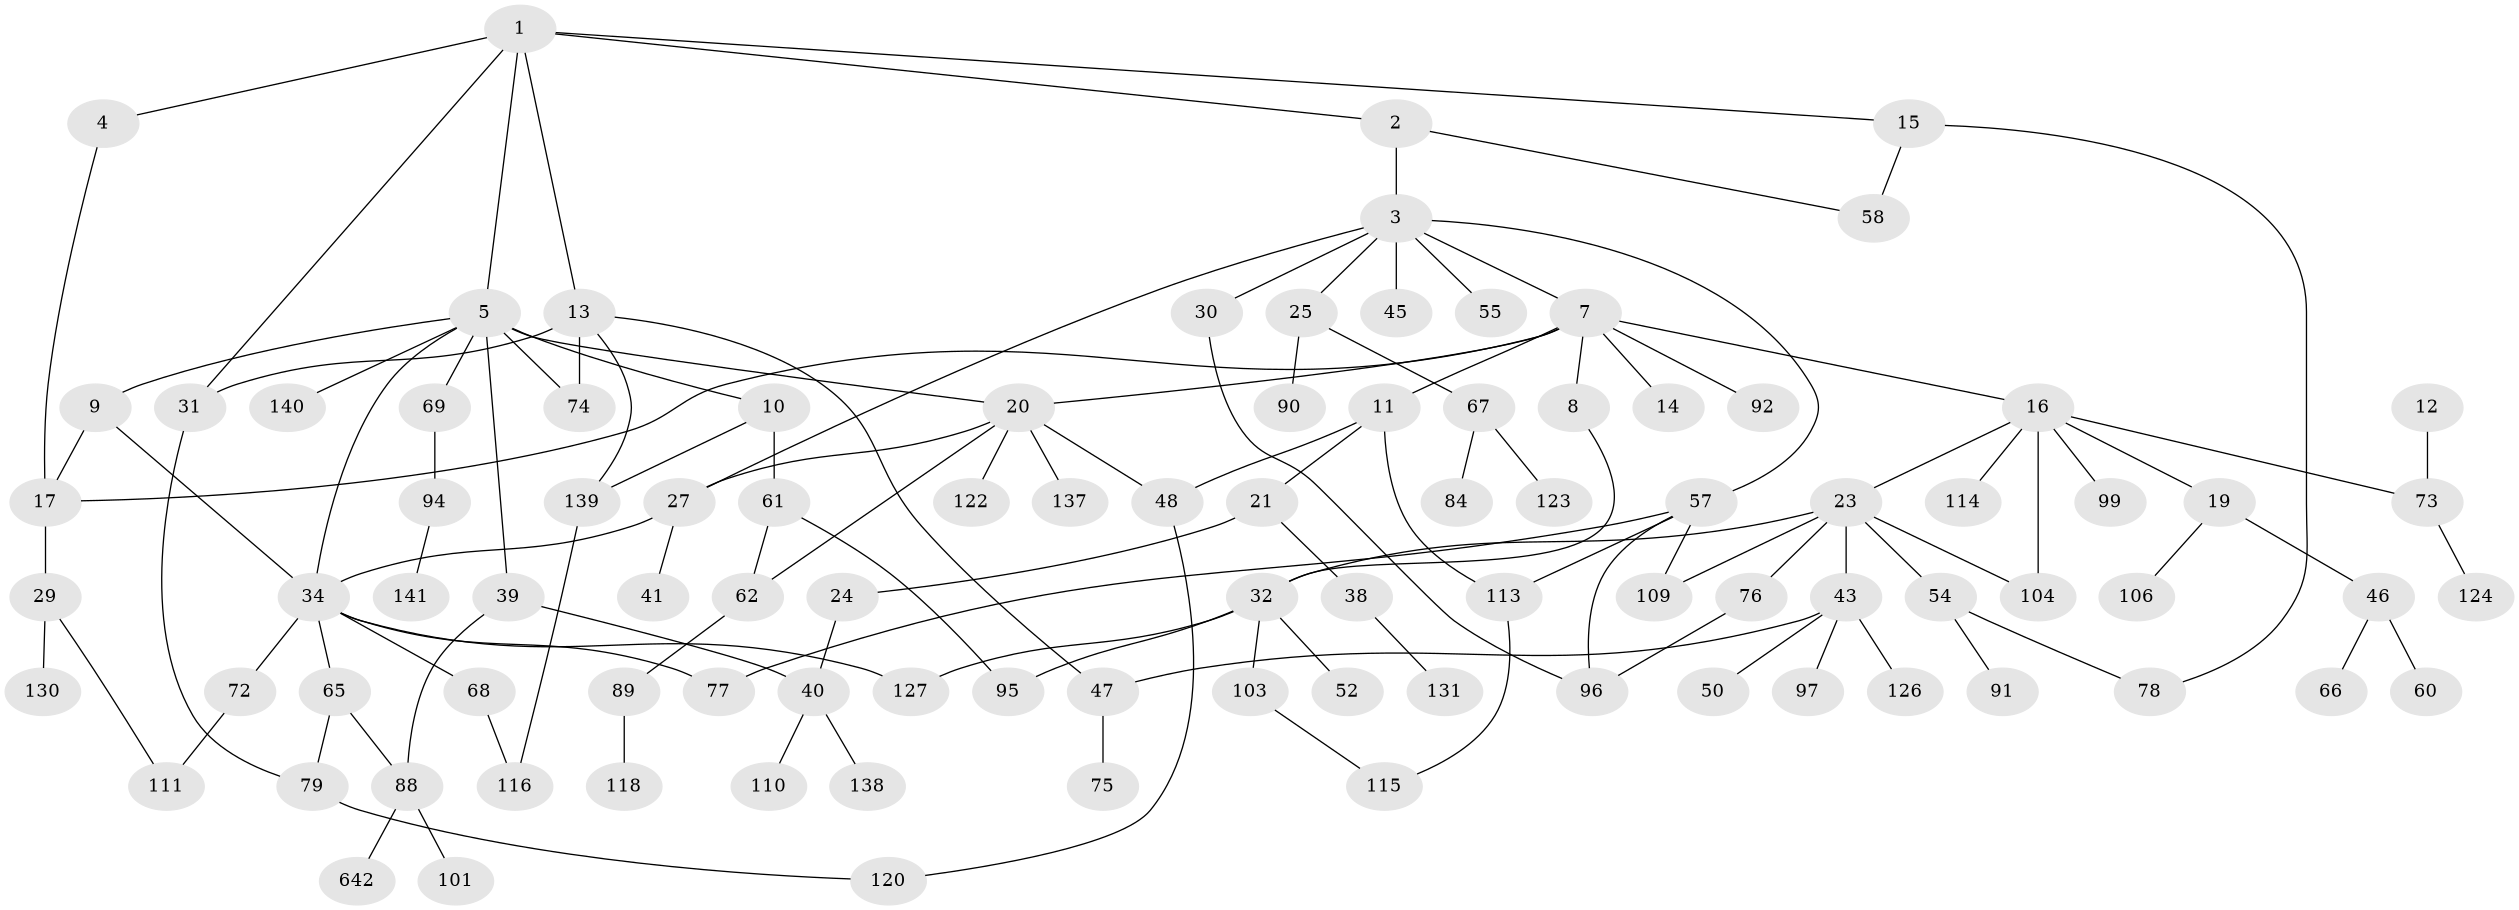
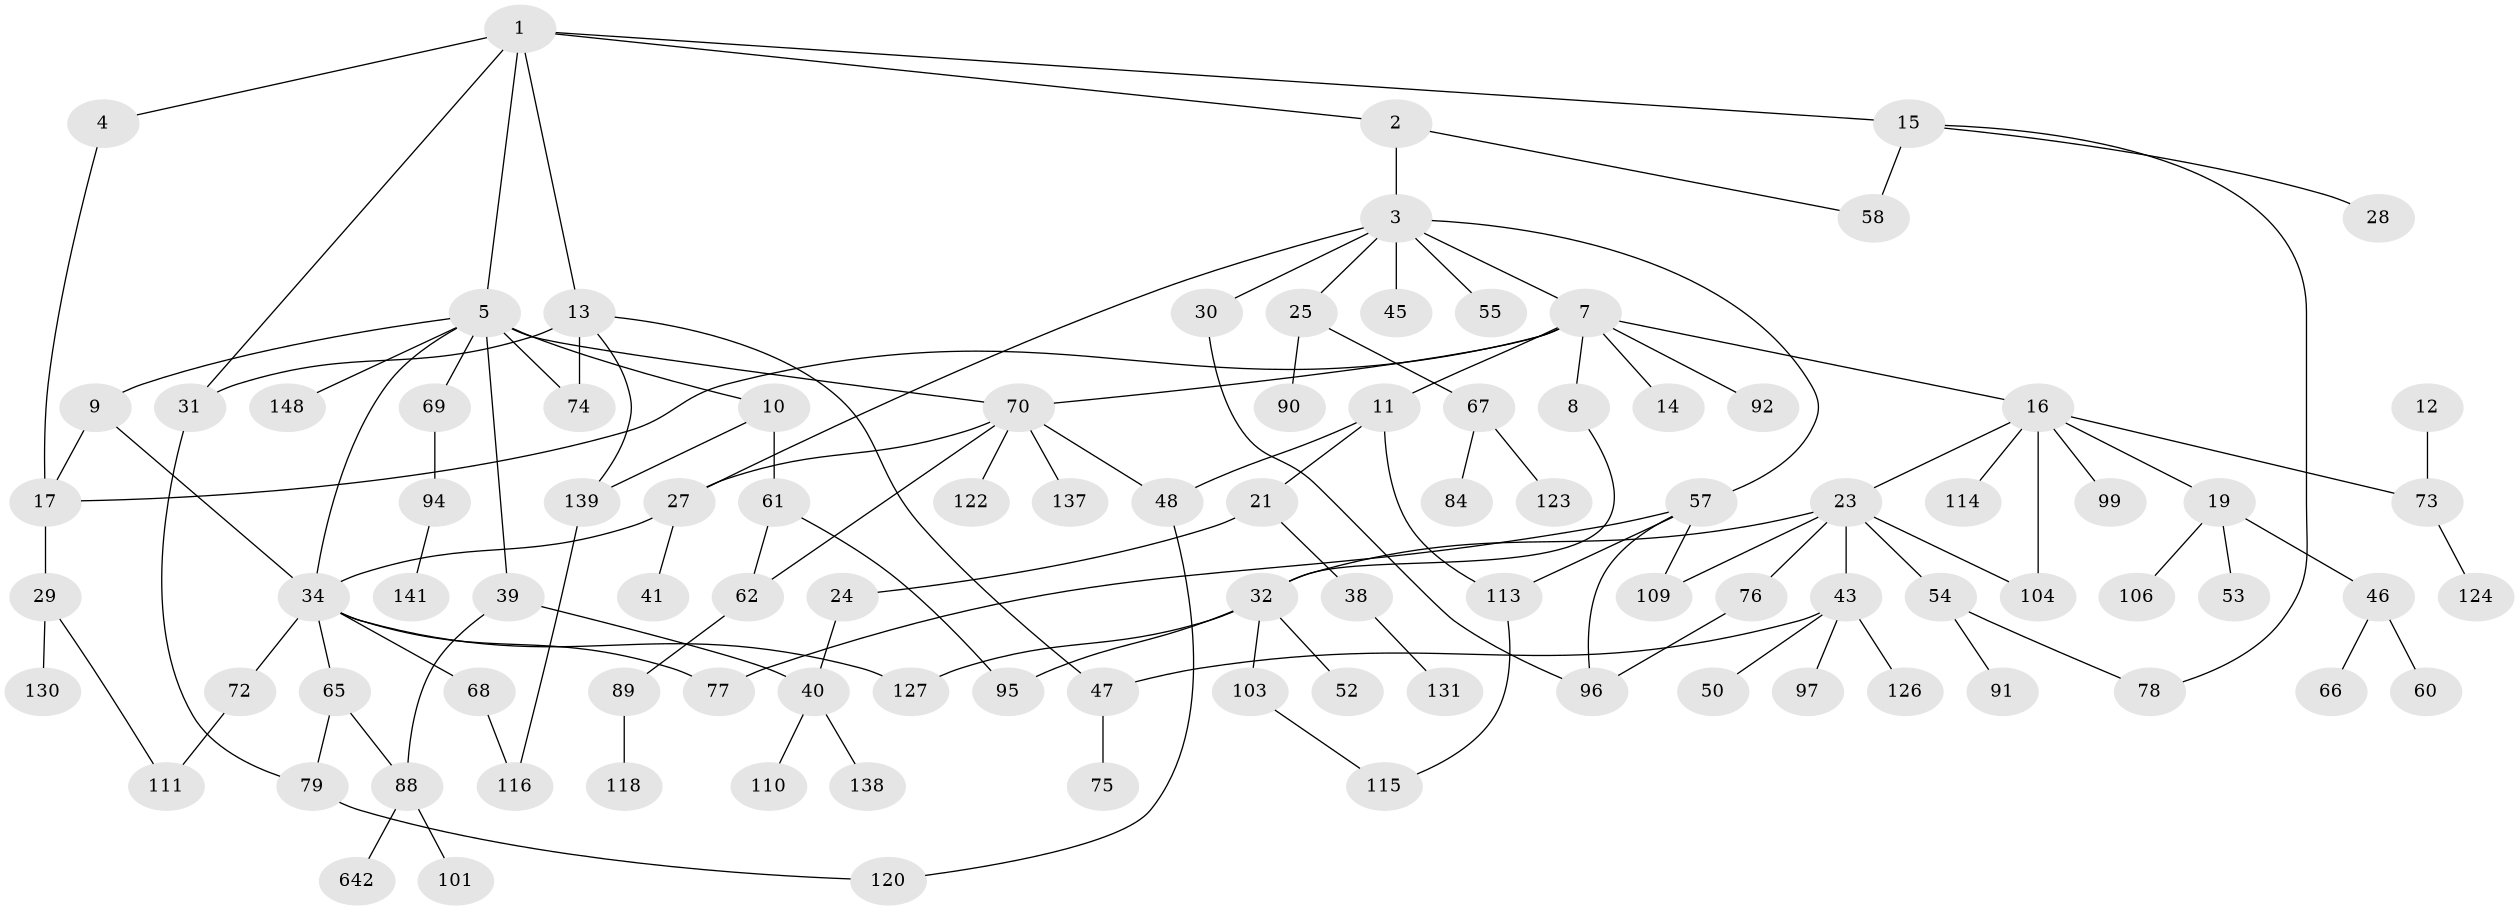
node "28": added
node "140": label "140" -> "148"
node "20": label "20" -> "70"
node "53": added
